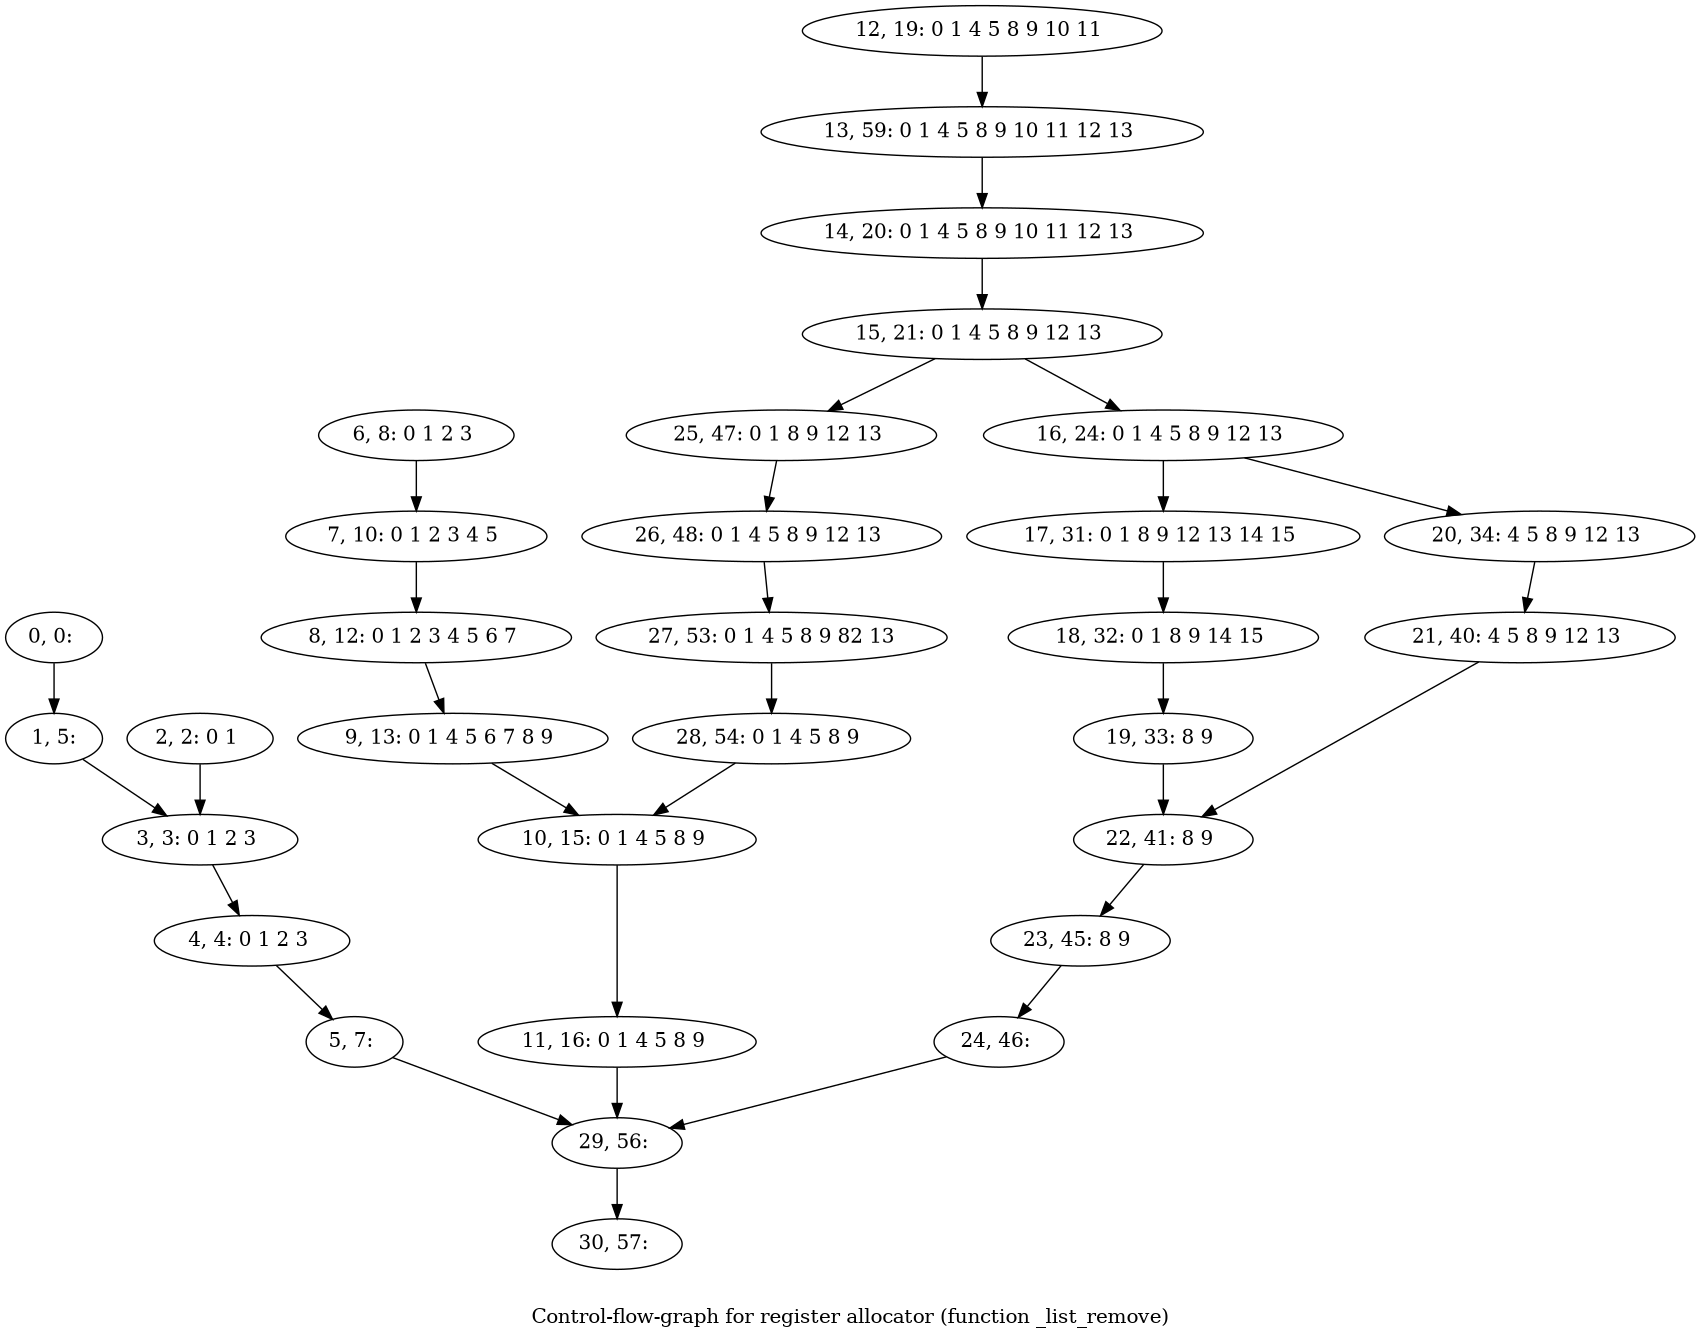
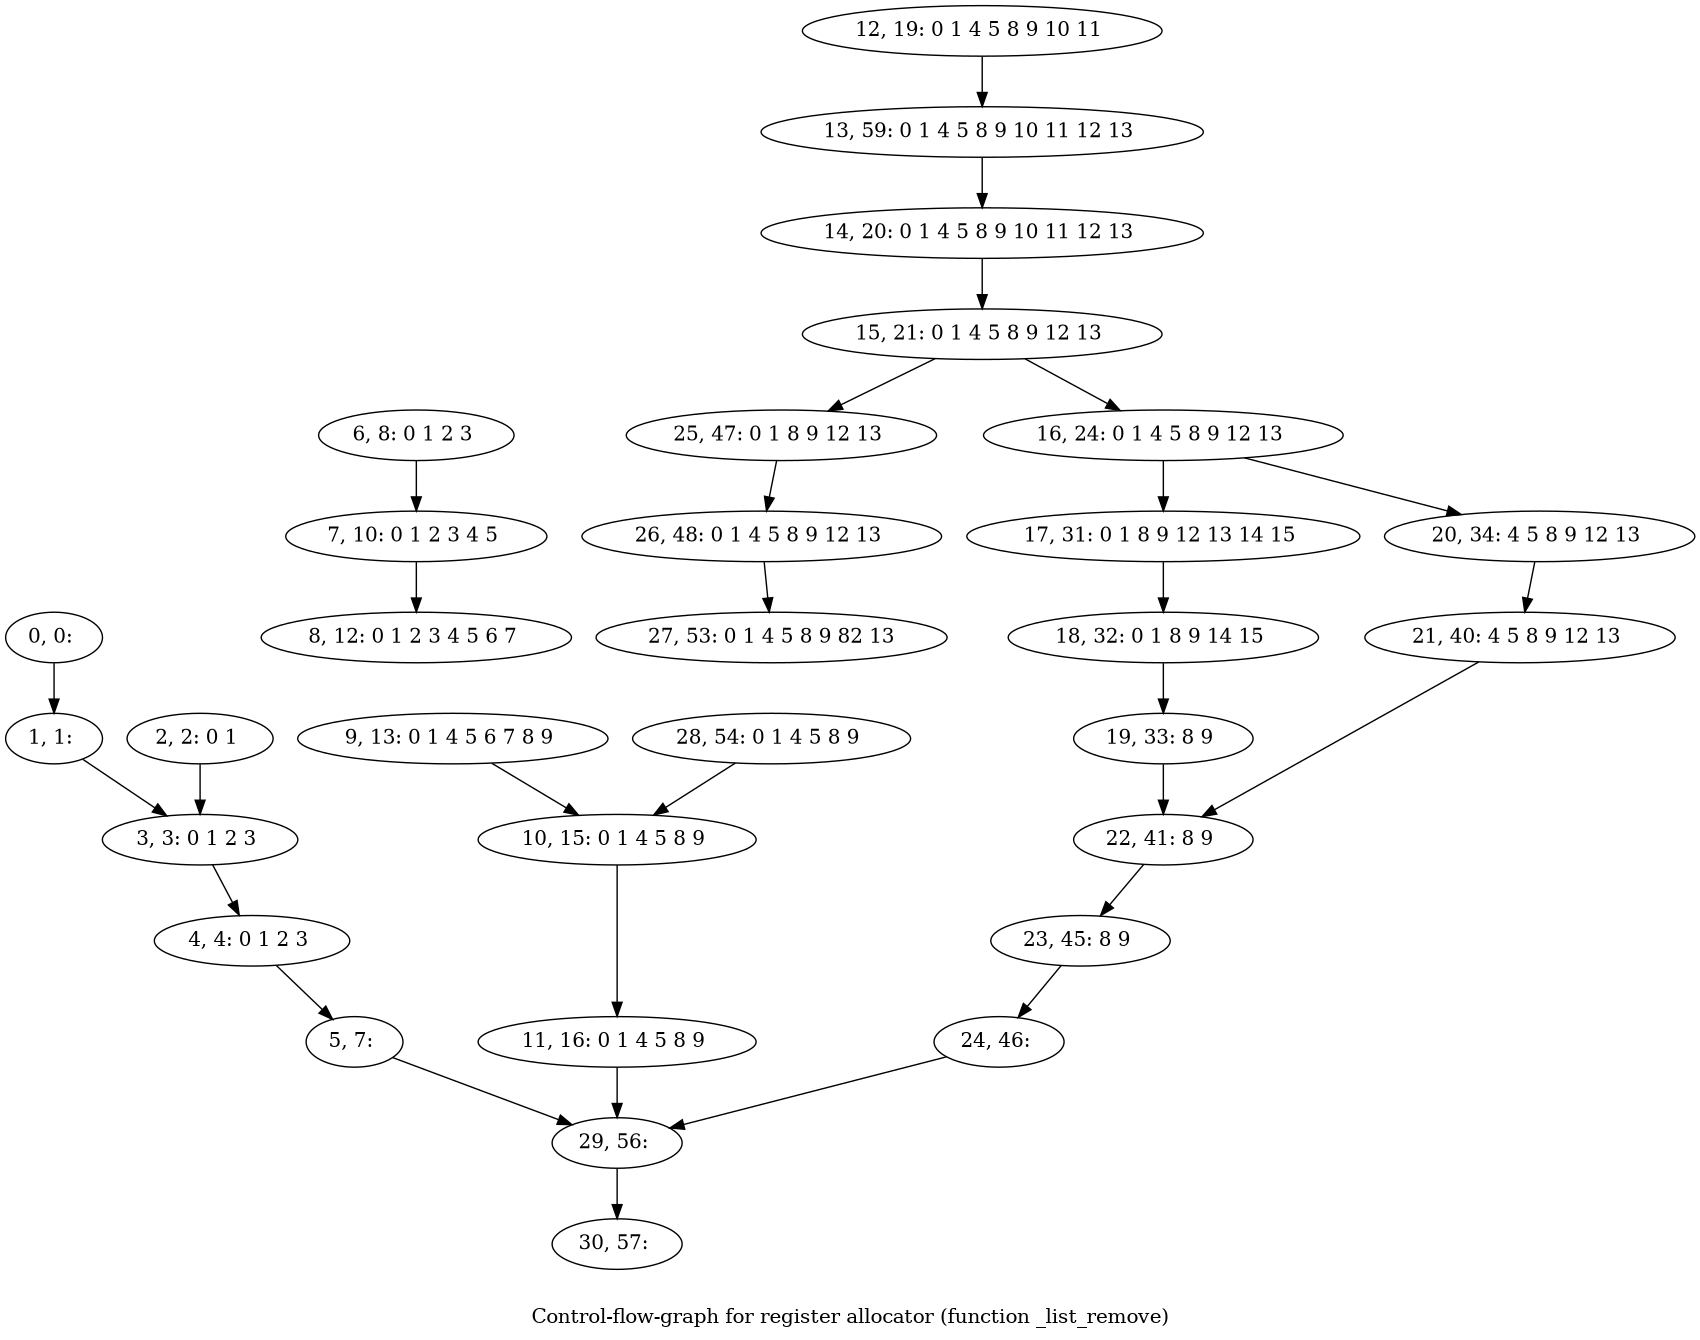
edge "27, 53: 0 1 4 5 8 9 82 13" -> "28, 54: 0 1 4 5 8 9": removed
edge "8, 12: 0 1 2 3 4 5 6 7" -> "9, 13: 0 1 4 5 6 7 8 9": removed
node "1, 5:": label "1, 5:" -> "1, 1:"
